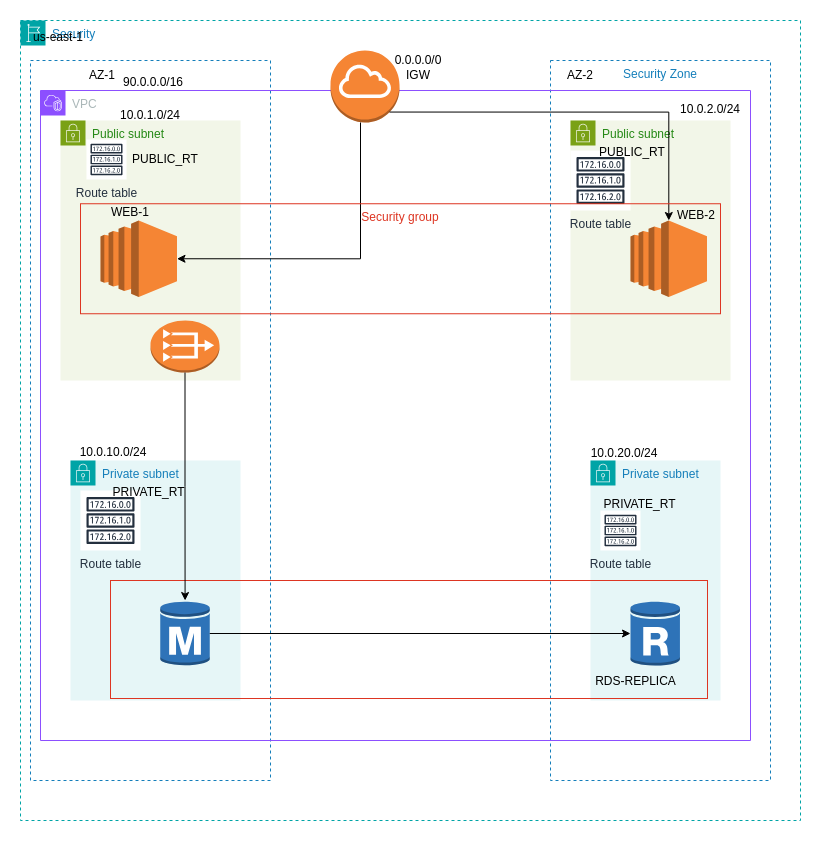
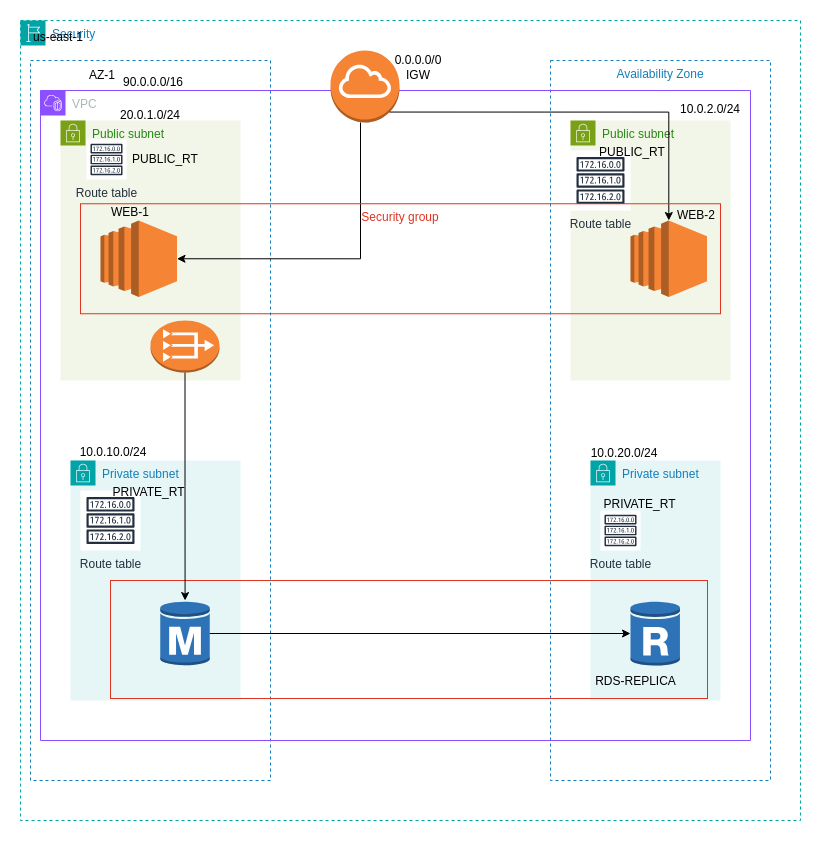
node "Security Zone": label "Security Zone" -> "Availability Zone"
node "AZ-2": removed
node "10.0.1.0/24": label "10.0.1.0/24" -> "20.0.1.0/24"
